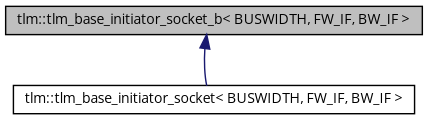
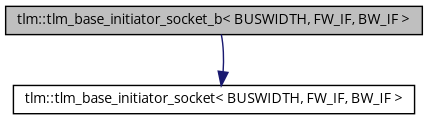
edge "tlm::tlm_base_initiator_socket< BUSWIDTH, FW_IF, BW_IF >" -> "tlm::tlm_base_initiator_socket_b< BUSWIDTH, FW_IF, BW_IF >": reversed
